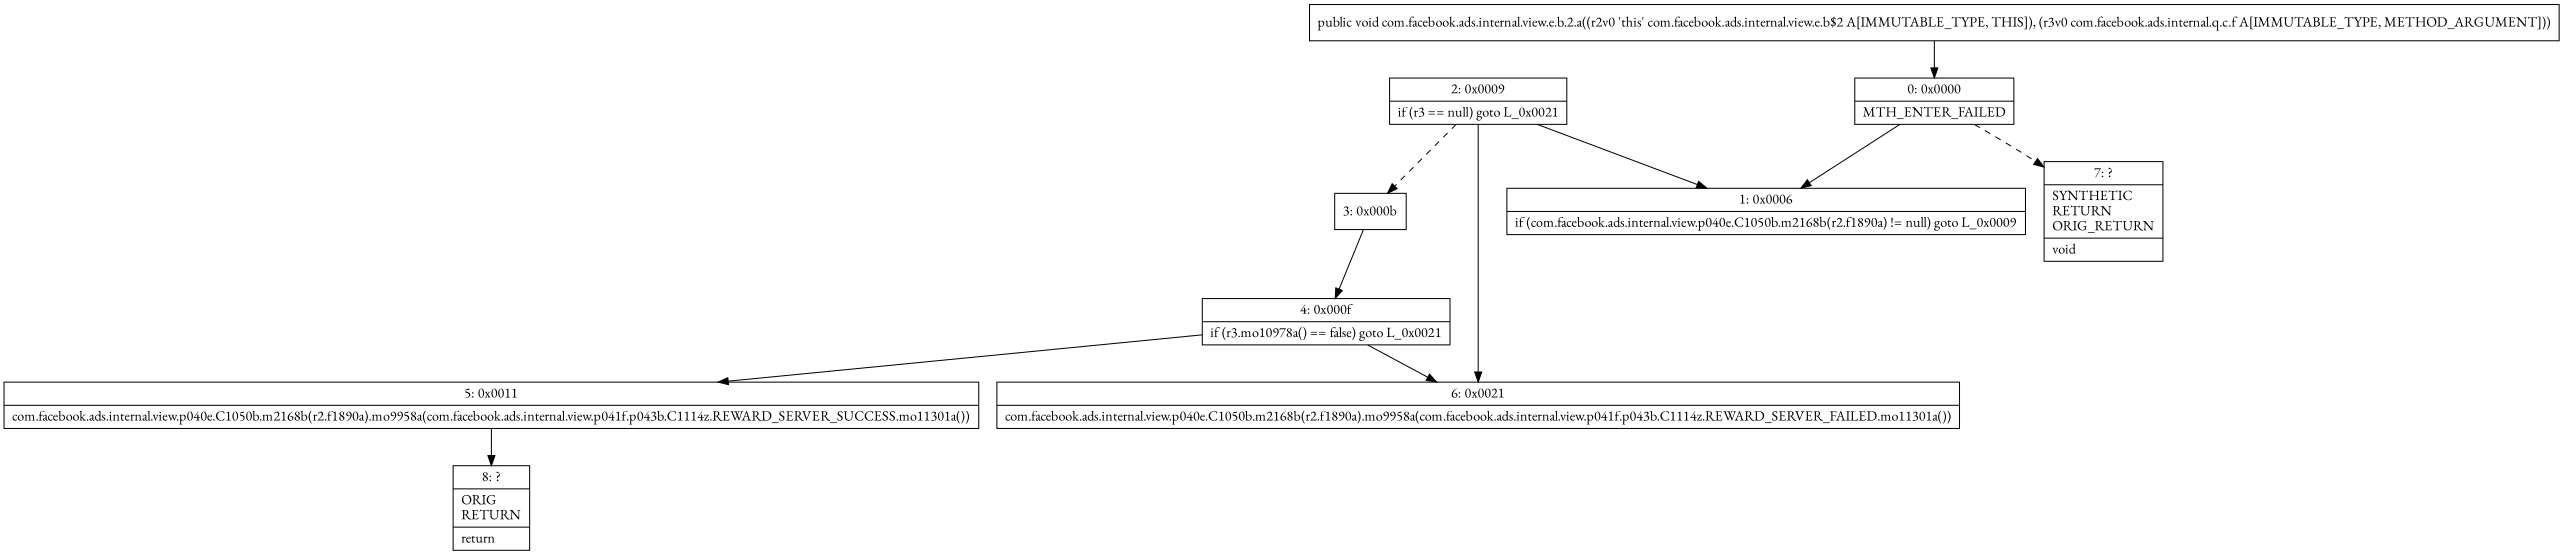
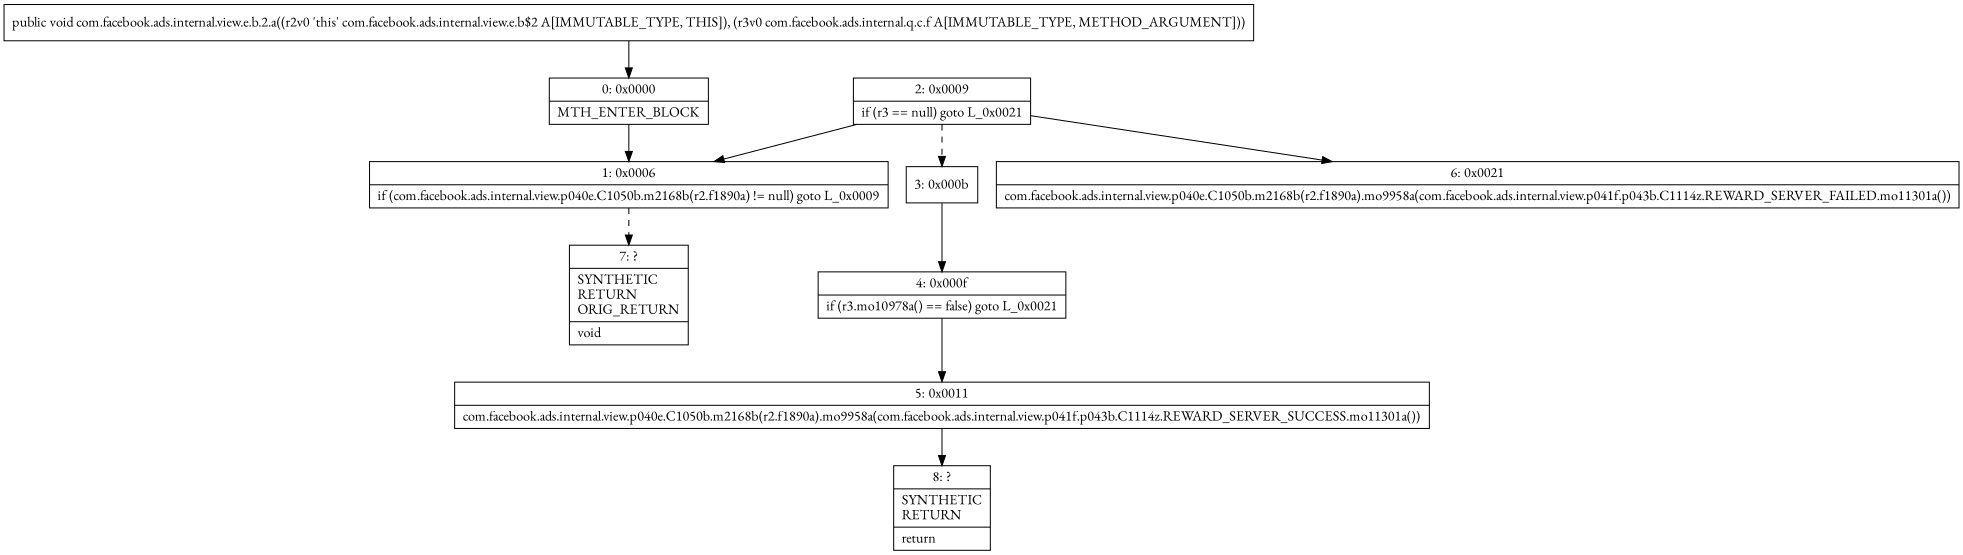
node "0: 0x0000": text "MTH_ENTER_FAILED" -> "MTH_ENTER_BLOCK"
edge "0: 0x0000" -> "7: ?": now "1: 0x0006" -> "7: ?"
edge "4: 0x000f" -> "6: 0x0021": removed
node "8: ?": text "ORIG" -> "SYNTHETIC"
